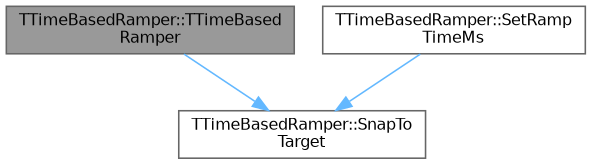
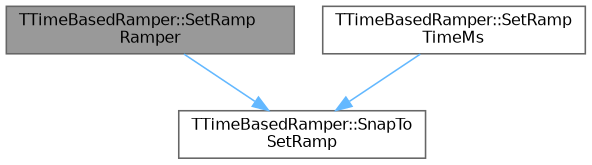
node "TTimeBasedRamper::TTimeBased Ramper": label "TTimeBasedRamper::TTimeBased Ramper" -> "TTimeBasedRamper::SetRamp Ramper"
node "TTimeBasedRamper::SnapTo Target": label "TTimeBasedRamper::SnapTo Target" -> "TTimeBasedRamper::SnapTo SetRamp"
